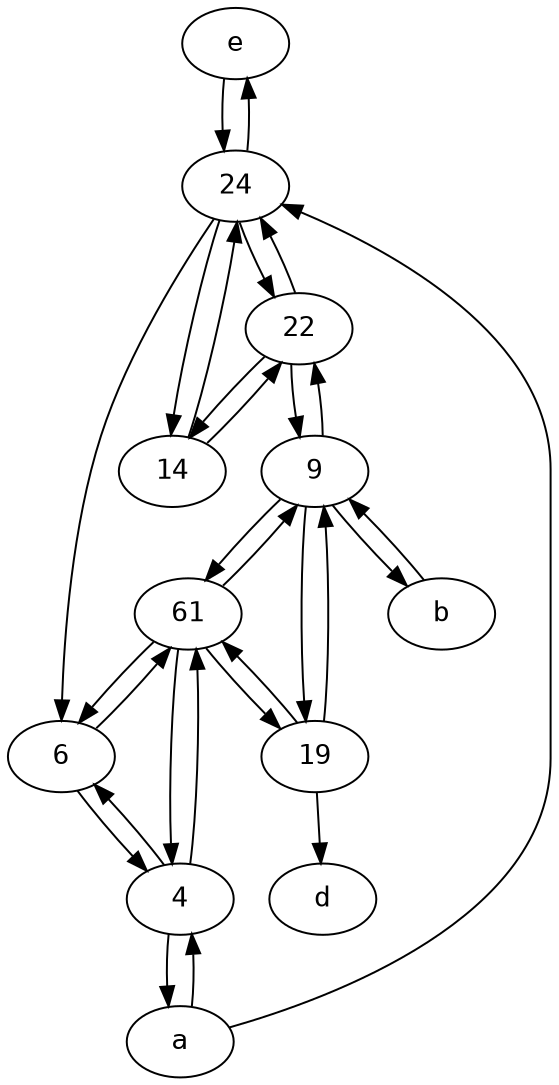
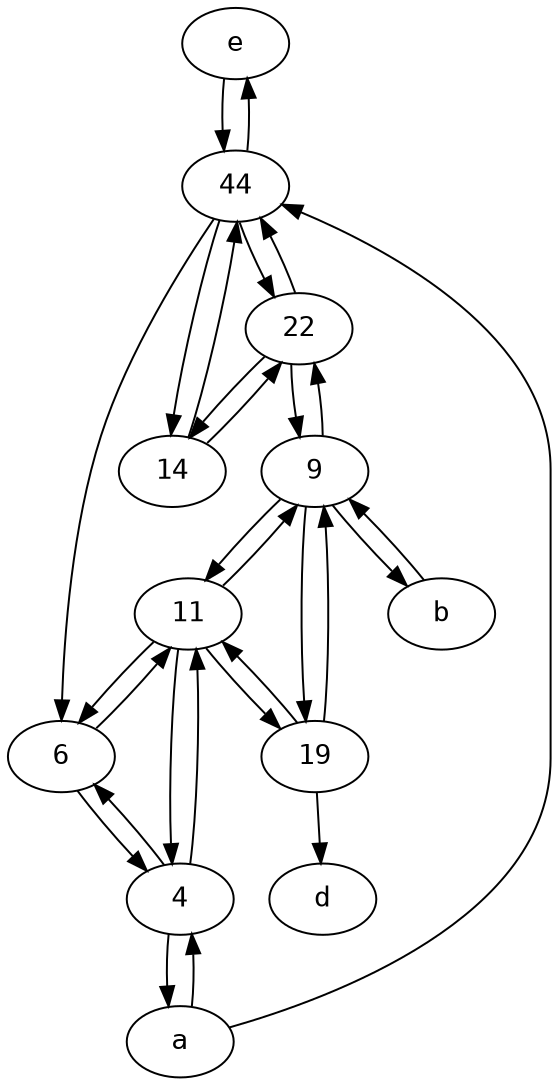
node "24": label "24" -> "44"
node "61": label "61" -> "11"
